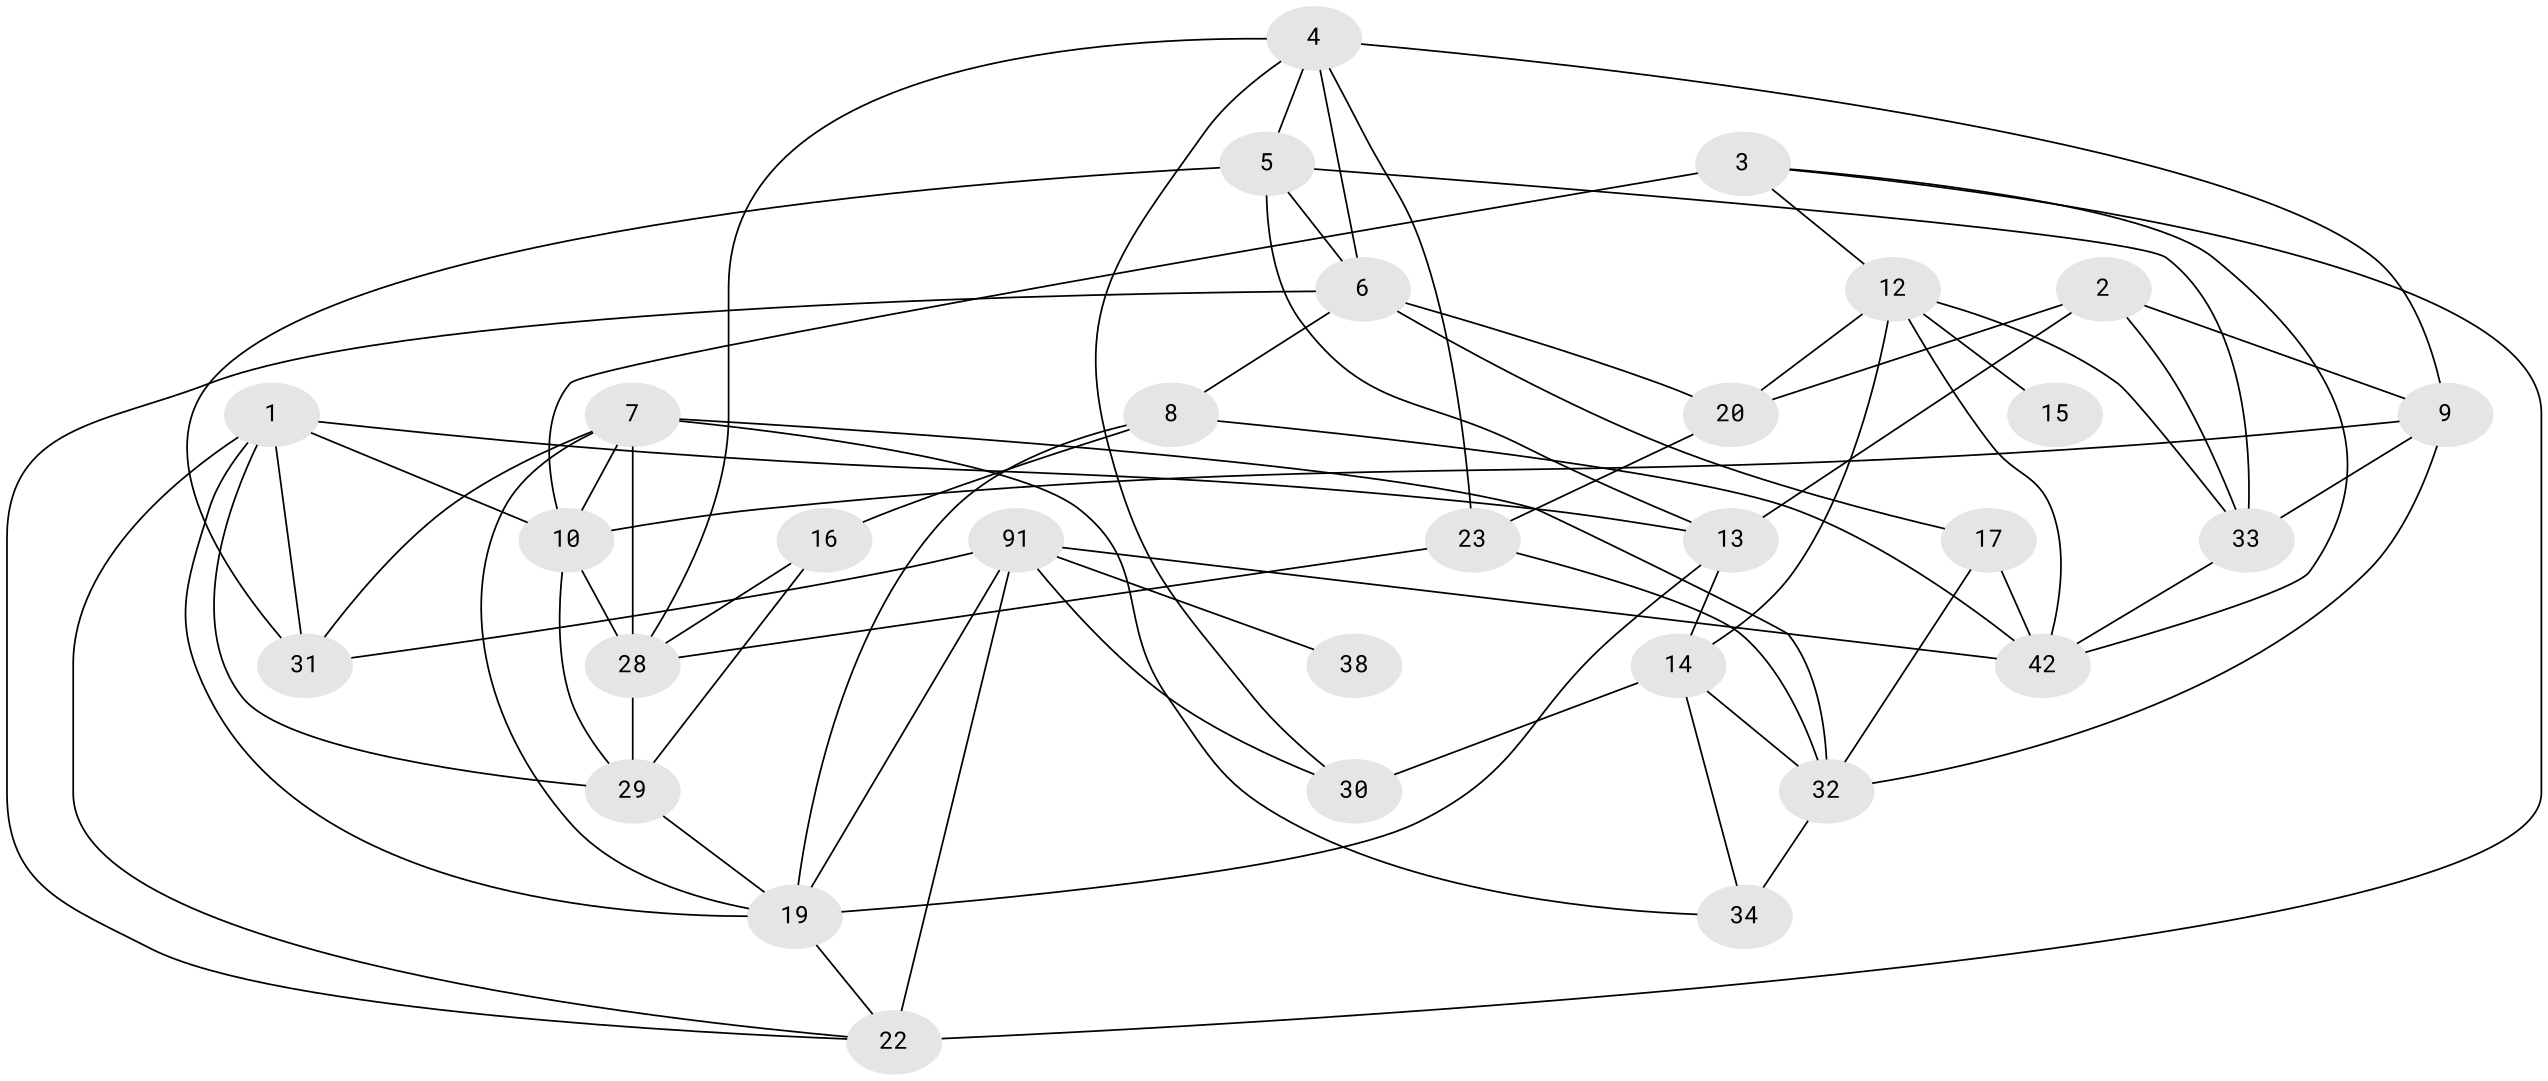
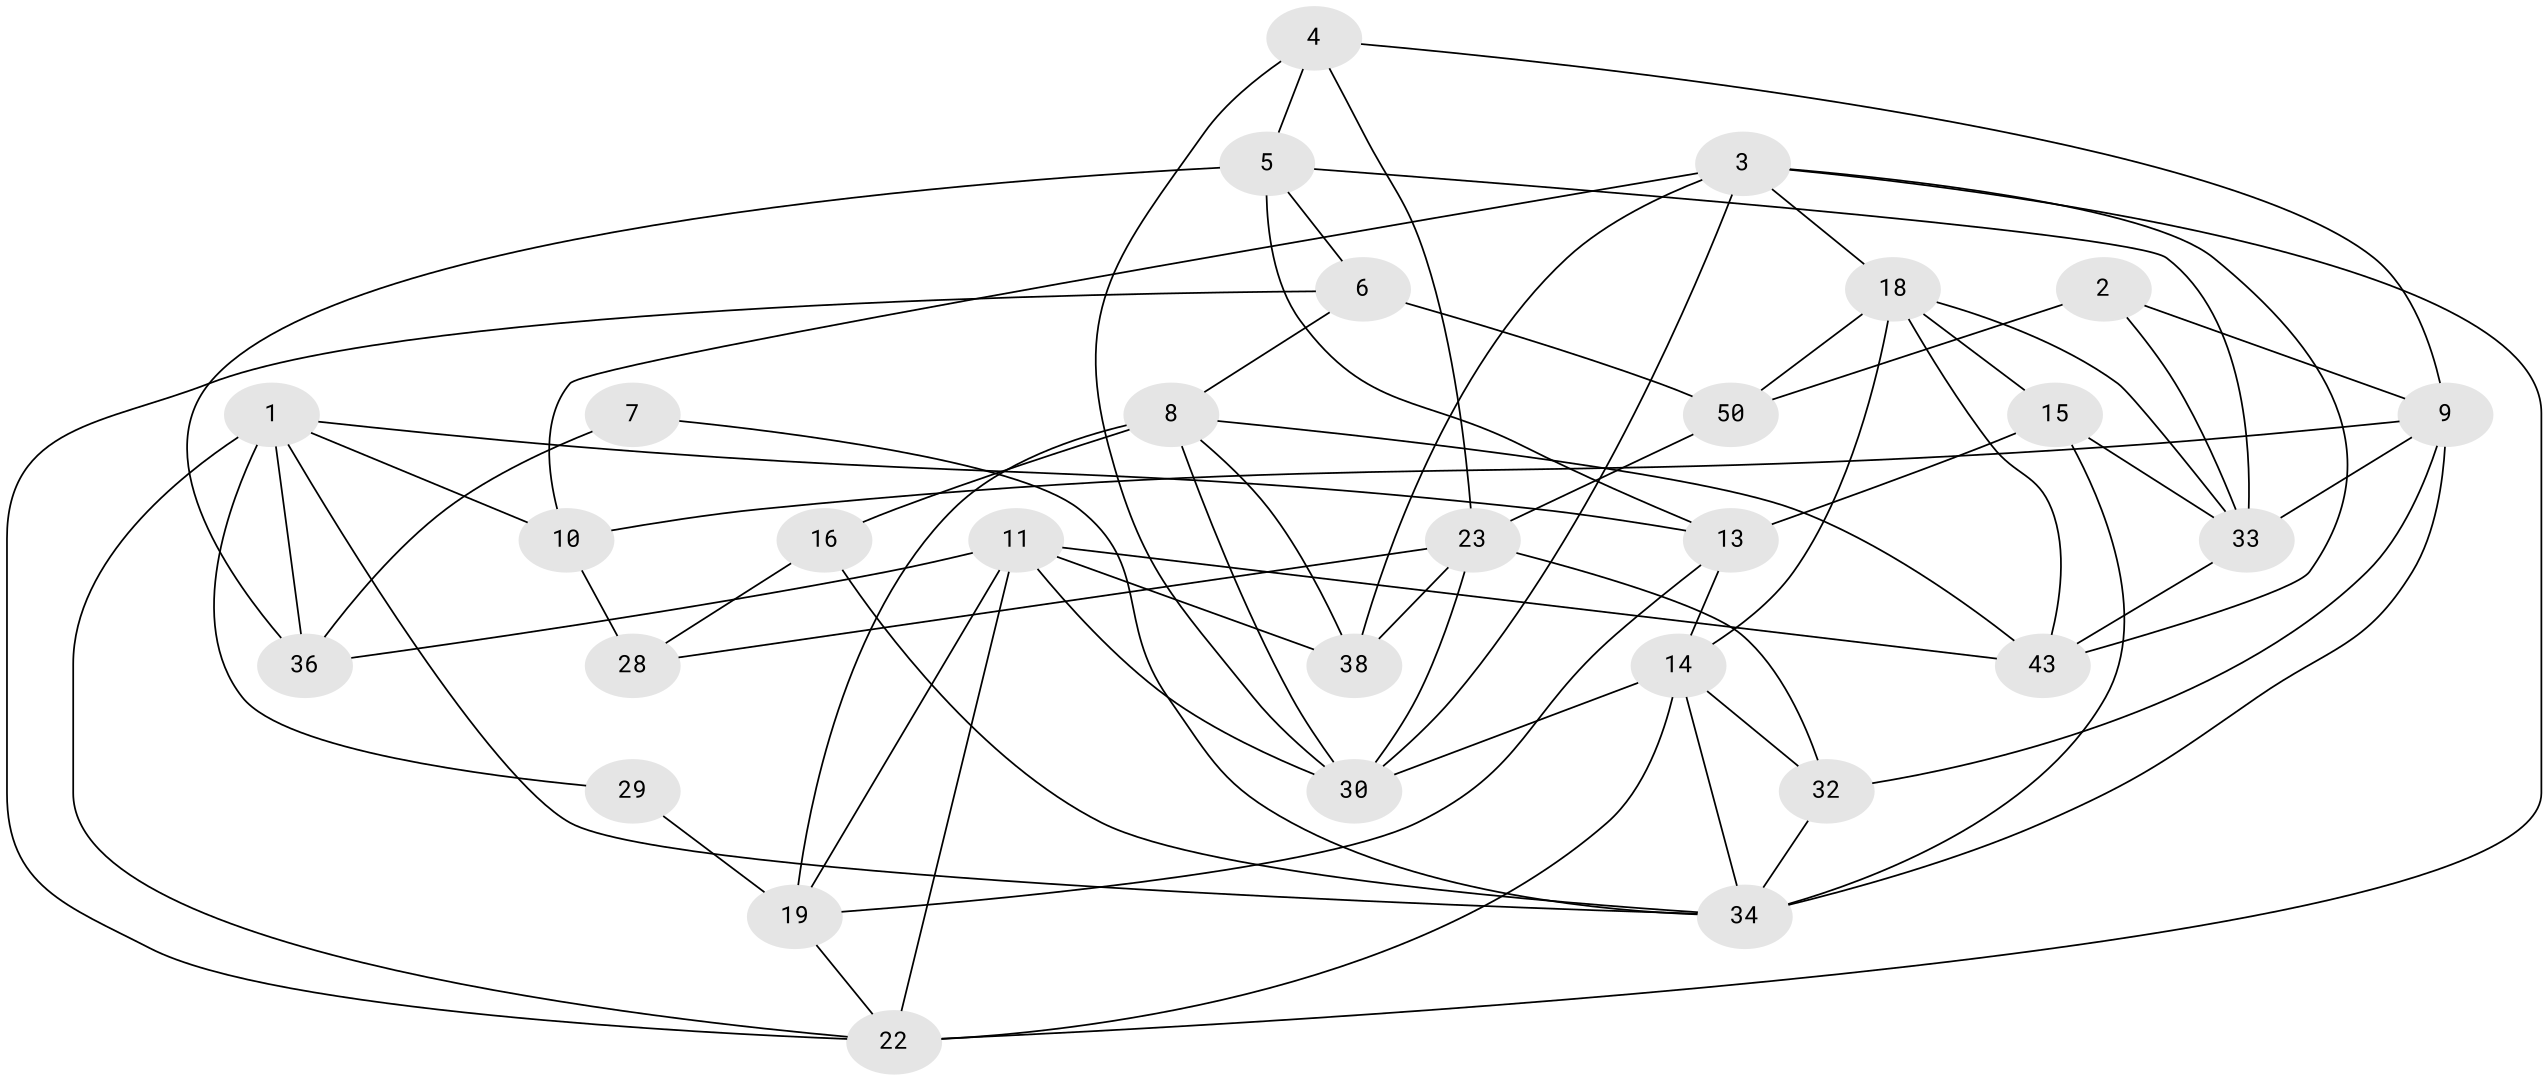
edge "4" -- "6": removed
edge "4" -- "28": removed
node "12": label "12" -> "18"
edge "3" -- "38": added
node "20": label "20" -> "50"
edge "2" -- "13": now "15" -- "13"
edge "7" -- "32": removed
edge "7" -- "10": removed
edge "15" -- "33": added
edge "3" -- "30": added
edge "8" -- "38": added
edge "7" -- "28": removed
node "91": label "91" -> "11"
node "17": removed
edge "23" -- "38": added
edge "8" -- "30": added
node "31": label "31" -> "36"
edge "16" -- "29": now "16" -- "34"
node "42": label "42" -> "43"
edge "23" -- "30": added
edge "10" -- "29": removed
edge "7" -- "19": removed
edge "28" -- "29": removed
edge "15" -- "34": added
edge "9" -- "34": added
edge "1" -- "19": now "1" -- "34"
edge "14" -- "22": added
